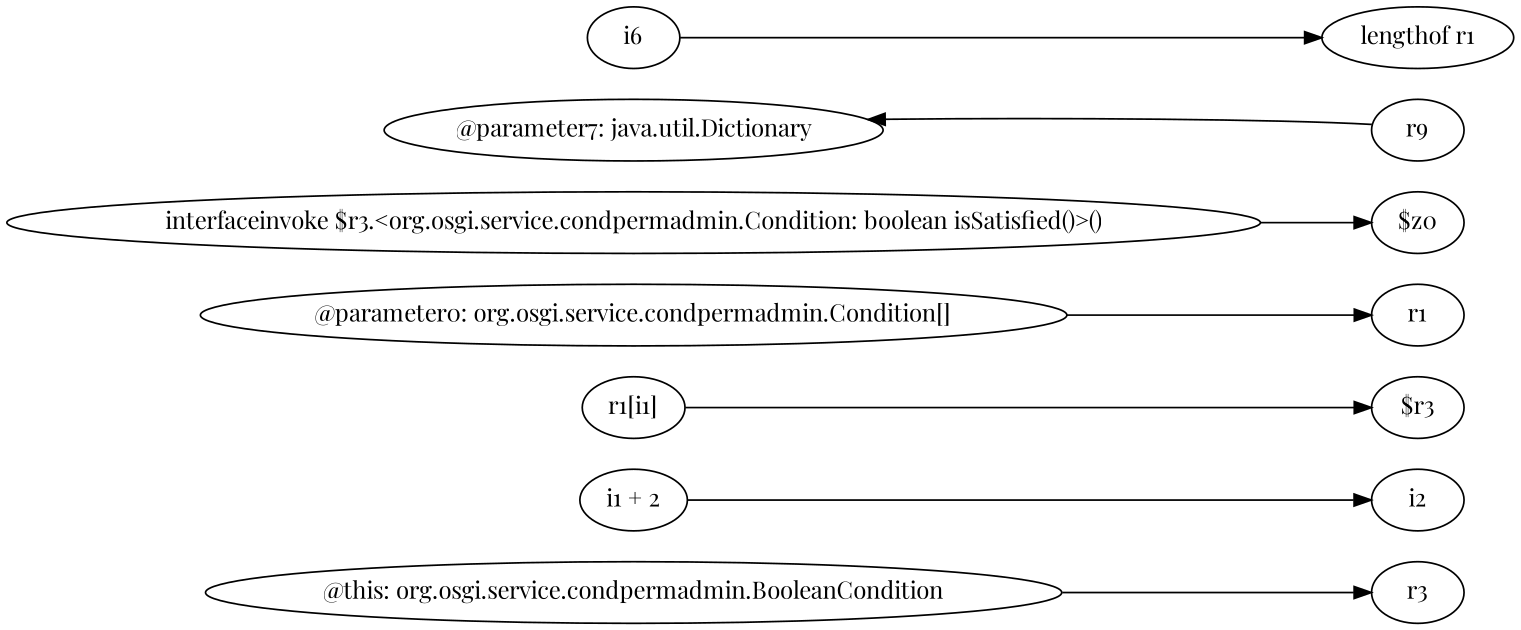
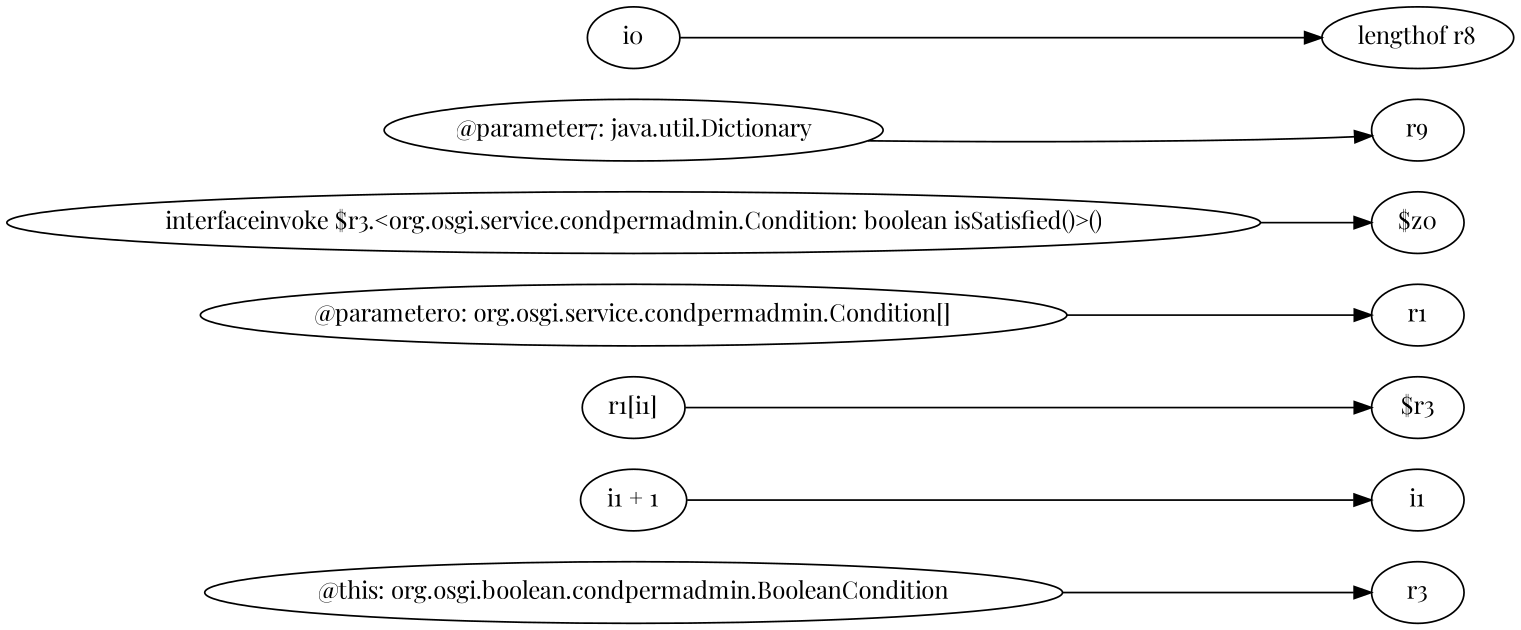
node "i6": label "i6" -> "i0"
node "lengthof r1": label "lengthof r1" -> "lengthof r8"
edge "r9" -> "@parameter7: java.util.Dictionary": reversed
node "i1 + 2": label "i1 + 2" -> "i1 + 1"
node "i2": label "i2" -> "i1"
node "@this: org.osgi.service.condpermadmin.BooleanCondition": label "@this: org.osgi.service.condpermadmin.BooleanCondition" -> "@this: org.osgi.boolean.condpermadmin.BooleanCondition"
